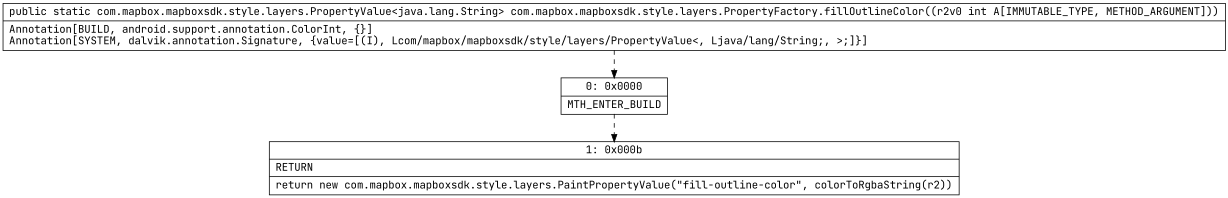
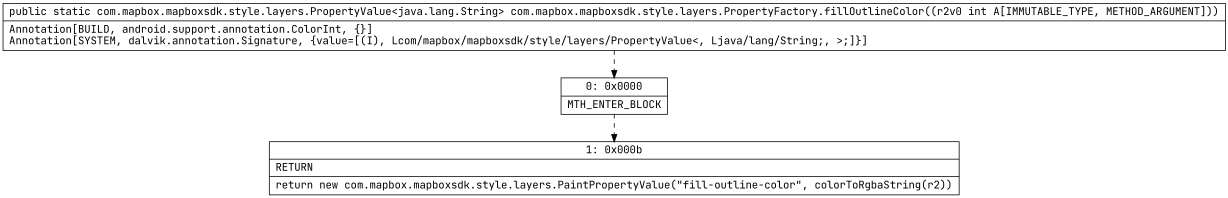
node "0: 0x0000": text "MTH_ENTER_BUILD" -> "MTH_ENTER_BLOCK"
